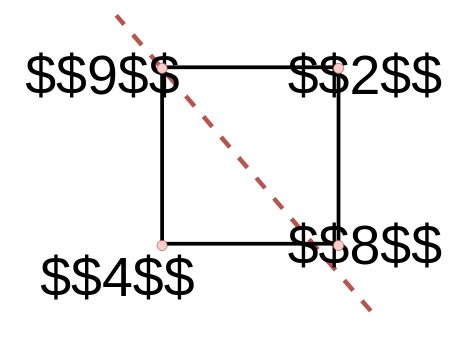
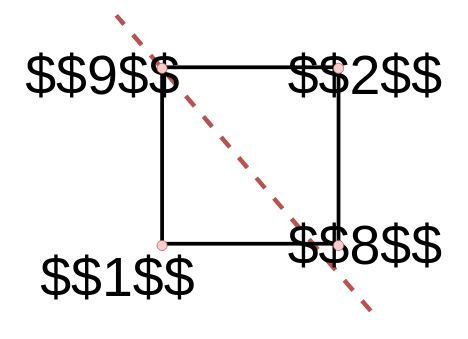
node "$$4$$": label "$$4$$" -> "$$1$$"
